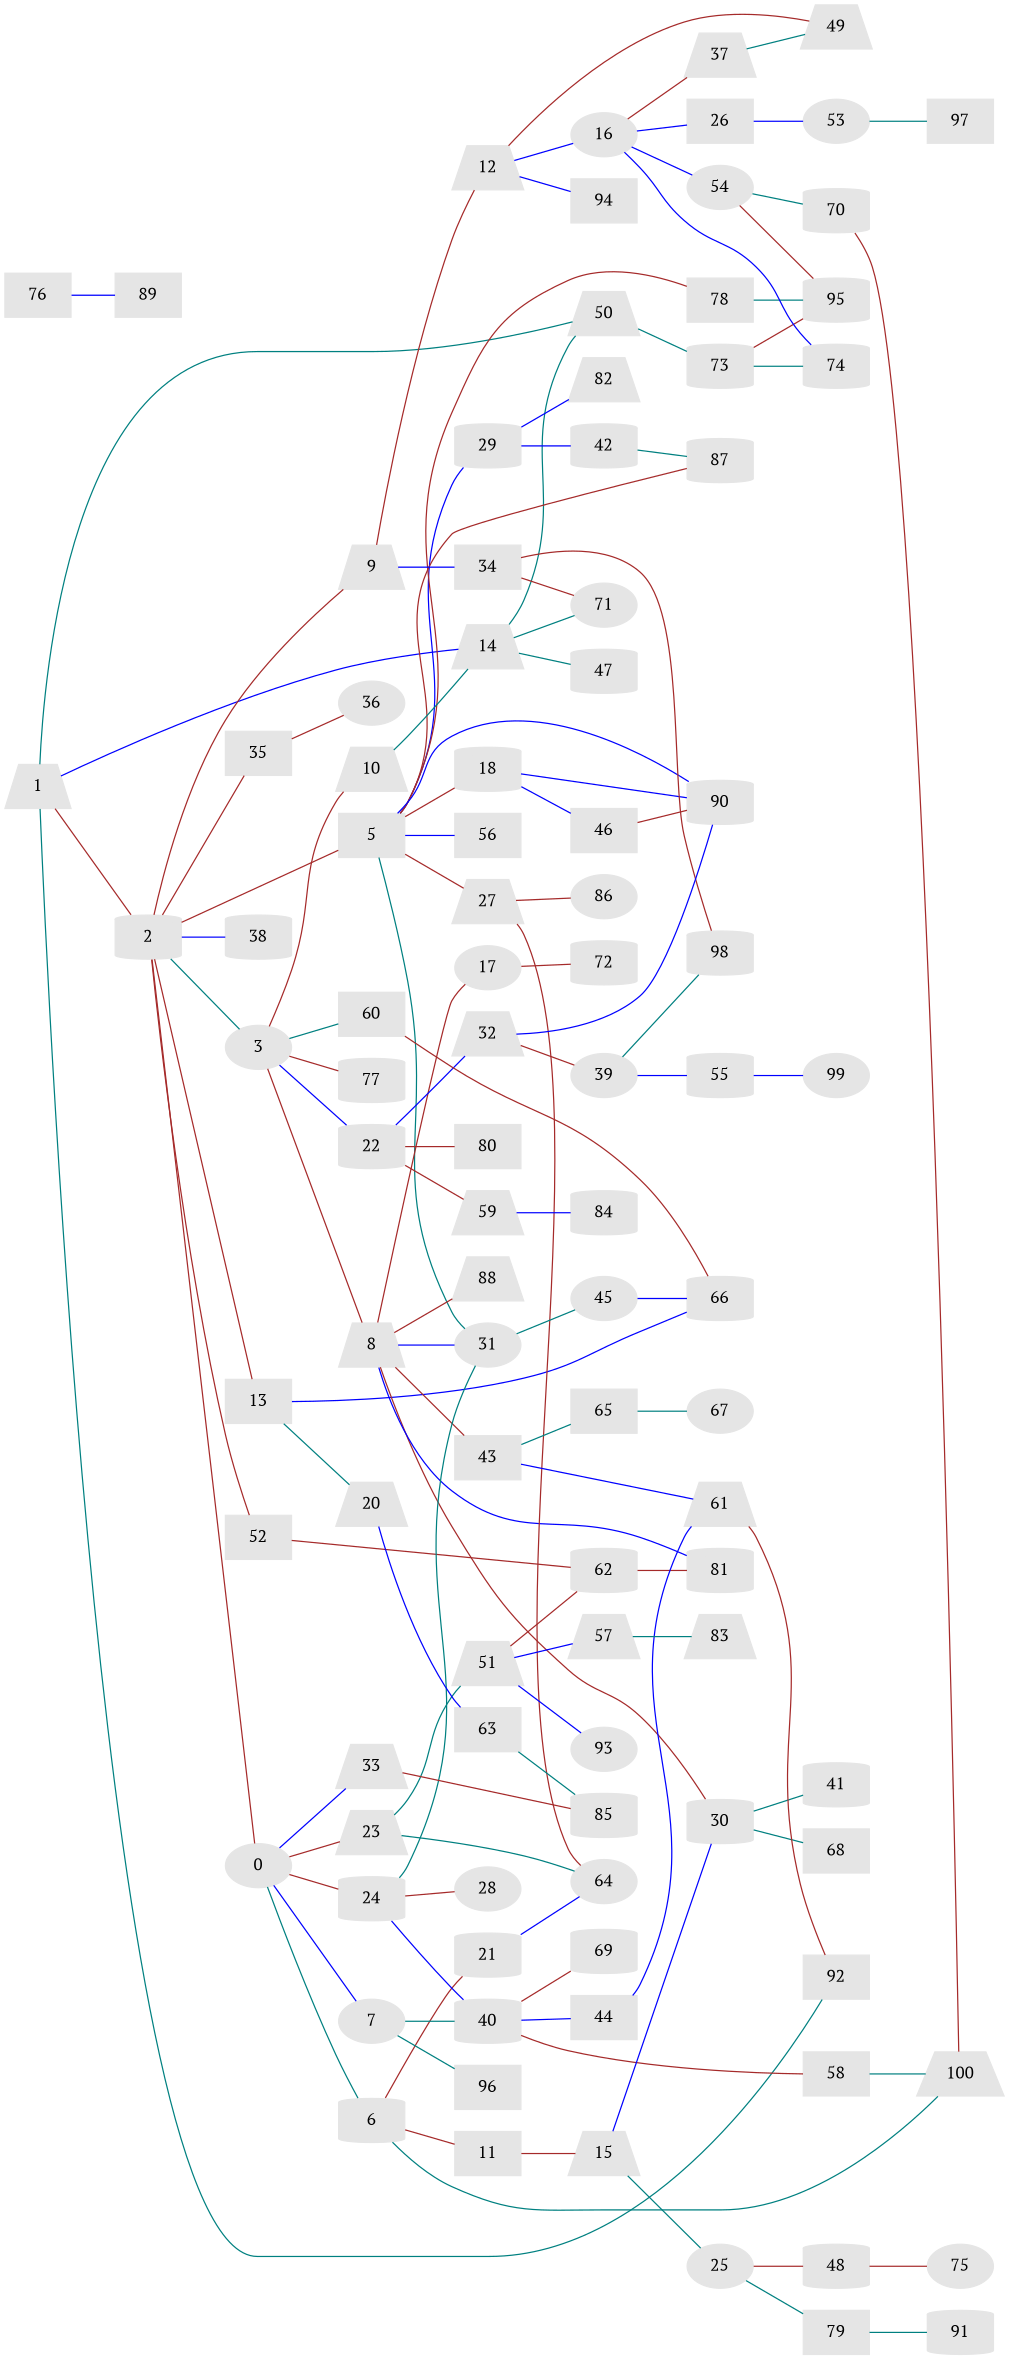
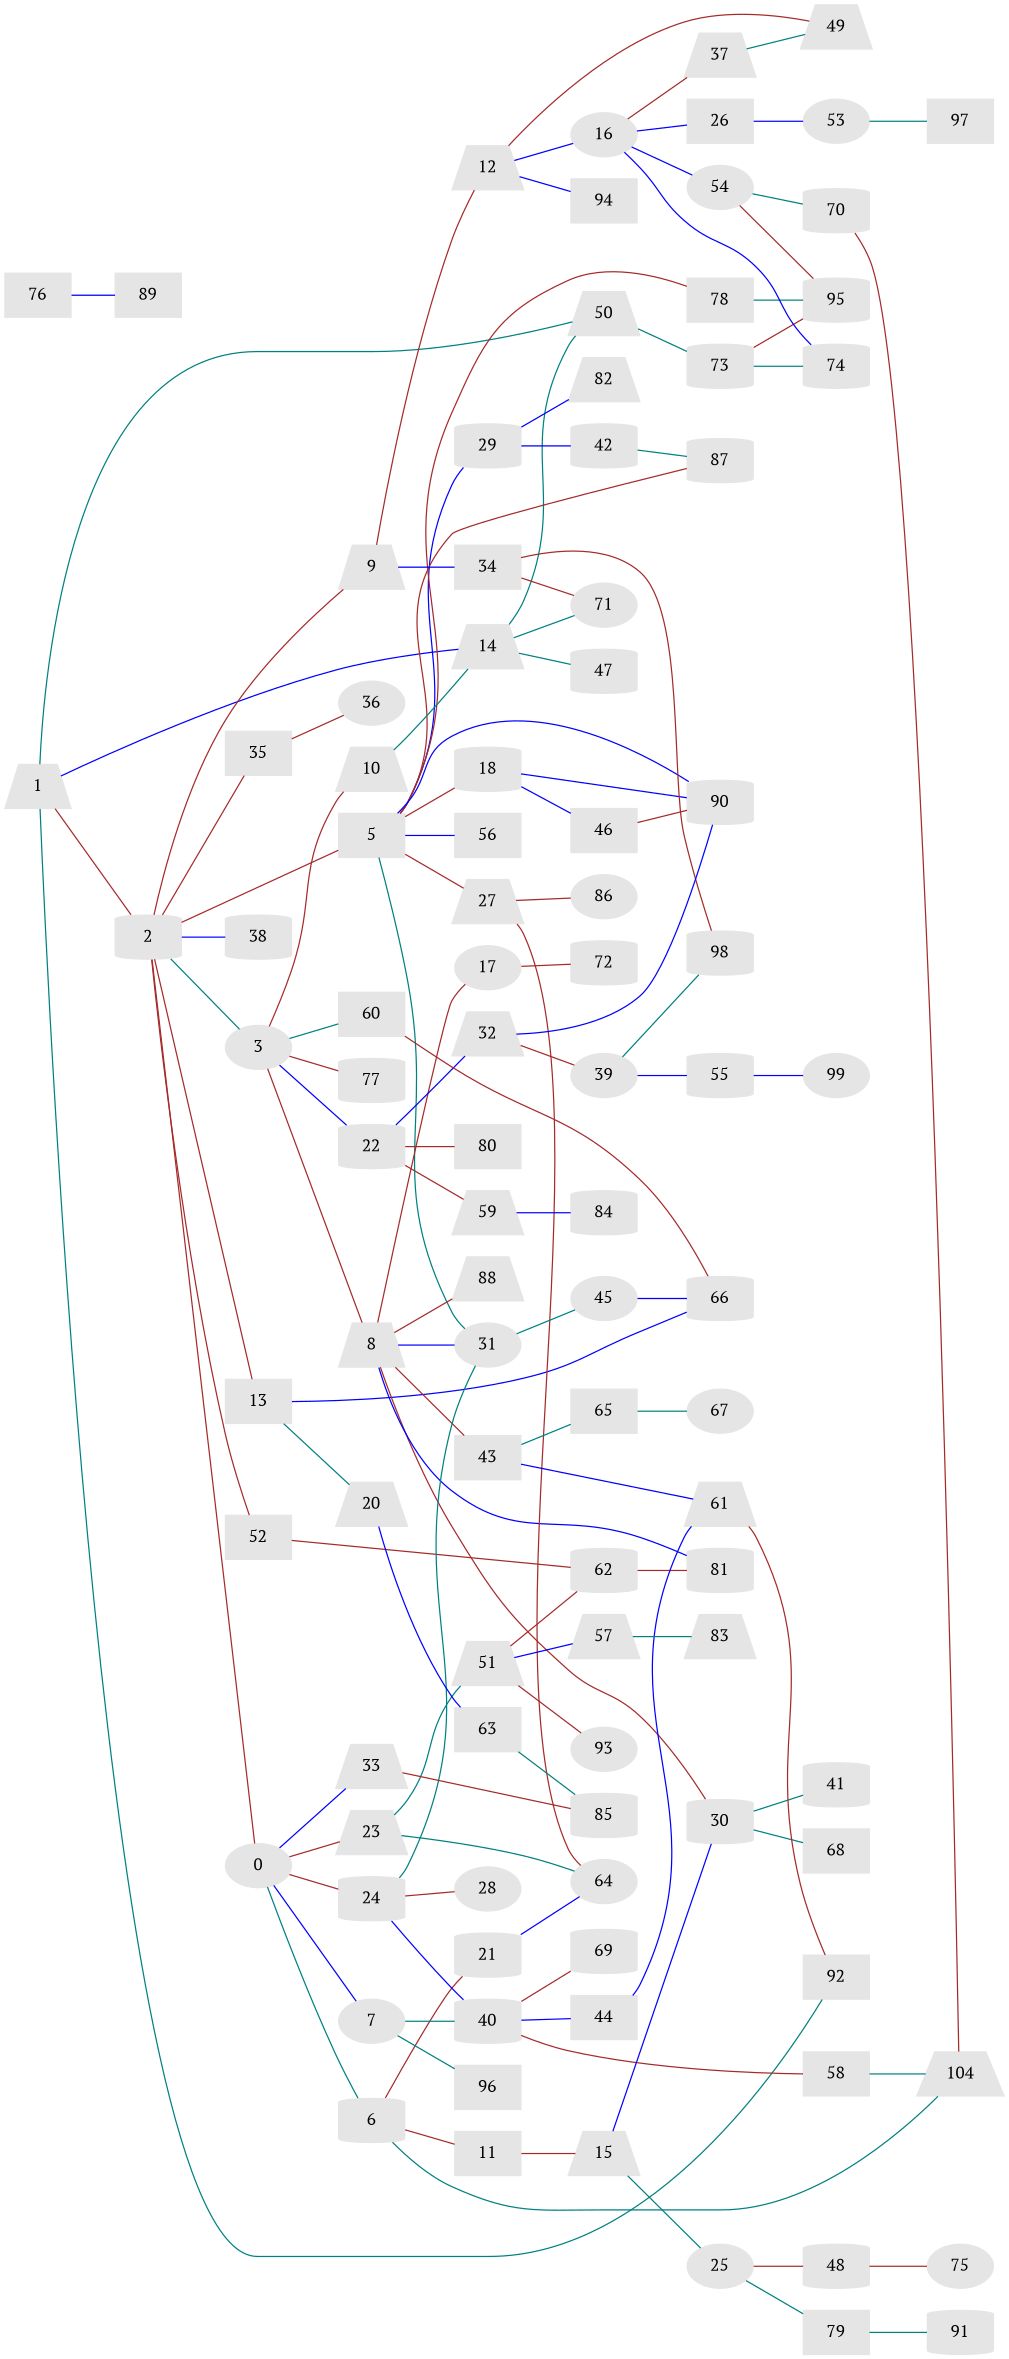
edge "51" -- "93": color blue -> brown
node "100": label "100" -> "104"
